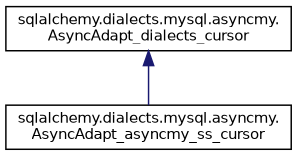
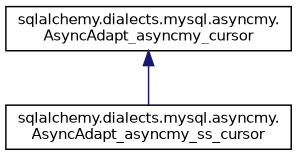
node "sqlalchemy.dialects.mysql.asyncmy. AsyncAdapt_dialects_cursor": label "sqlalchemy.dialects.mysql.asyncmy. AsyncAdapt_dialects_cursor" -> "sqlalchemy.dialects.mysql.asyncmy. AsyncAdapt_asyncmy_cursor"
